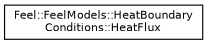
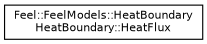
node "Feel::FeelModels::HeatBoundary Conditions::HeatFlux": label "Feel::FeelModels::HeatBoundary Conditions::HeatFlux" -> "Feel::FeelModels::HeatBoundary HeatBoundary::HeatFlux"
